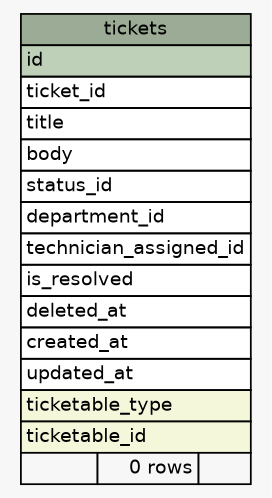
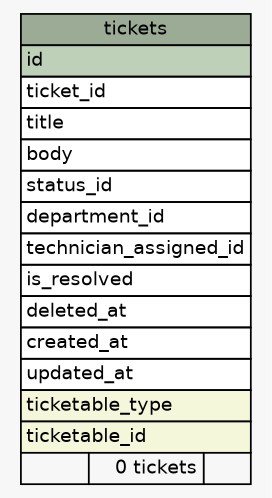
node "tickets": text "0 rows" -> "0 tickets"
